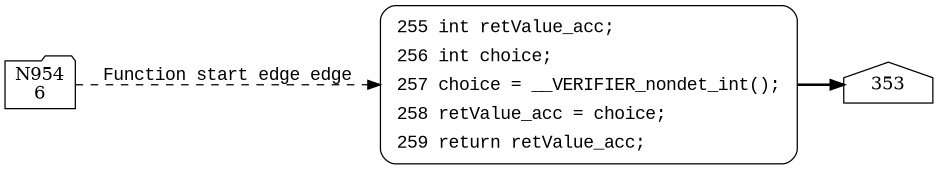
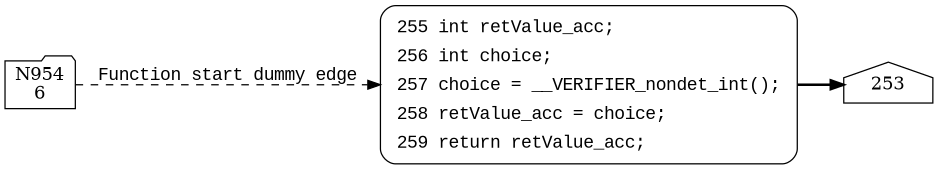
edge "N954 6" -> "255": label "Function start edge edge" -> "Function start dummy edge"
node "353": label "353" -> "253"
